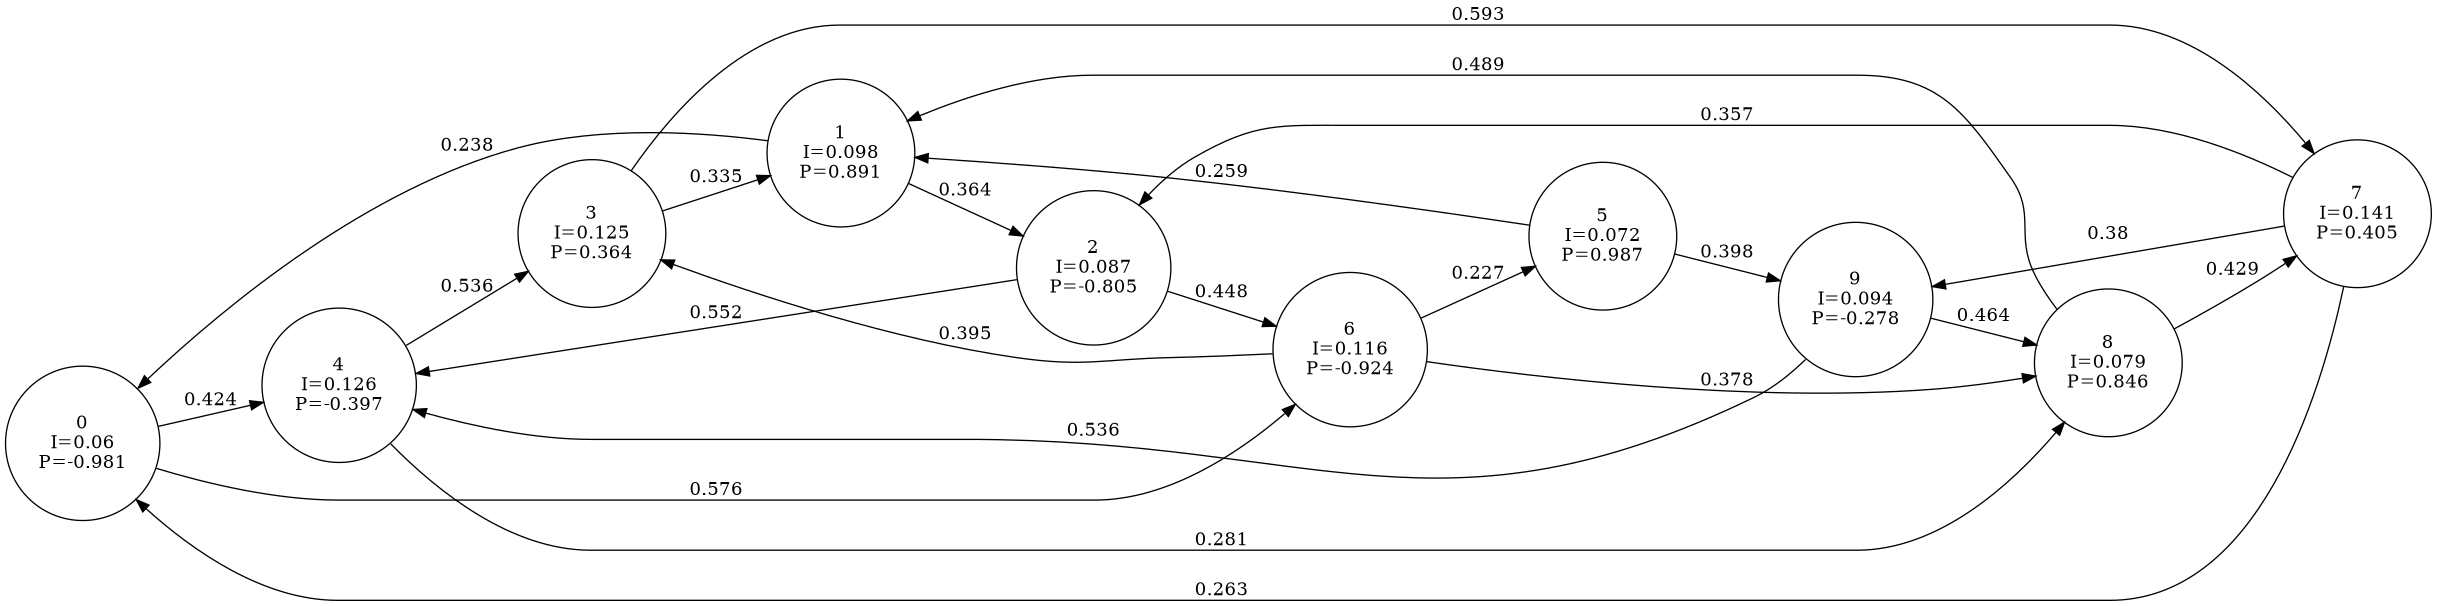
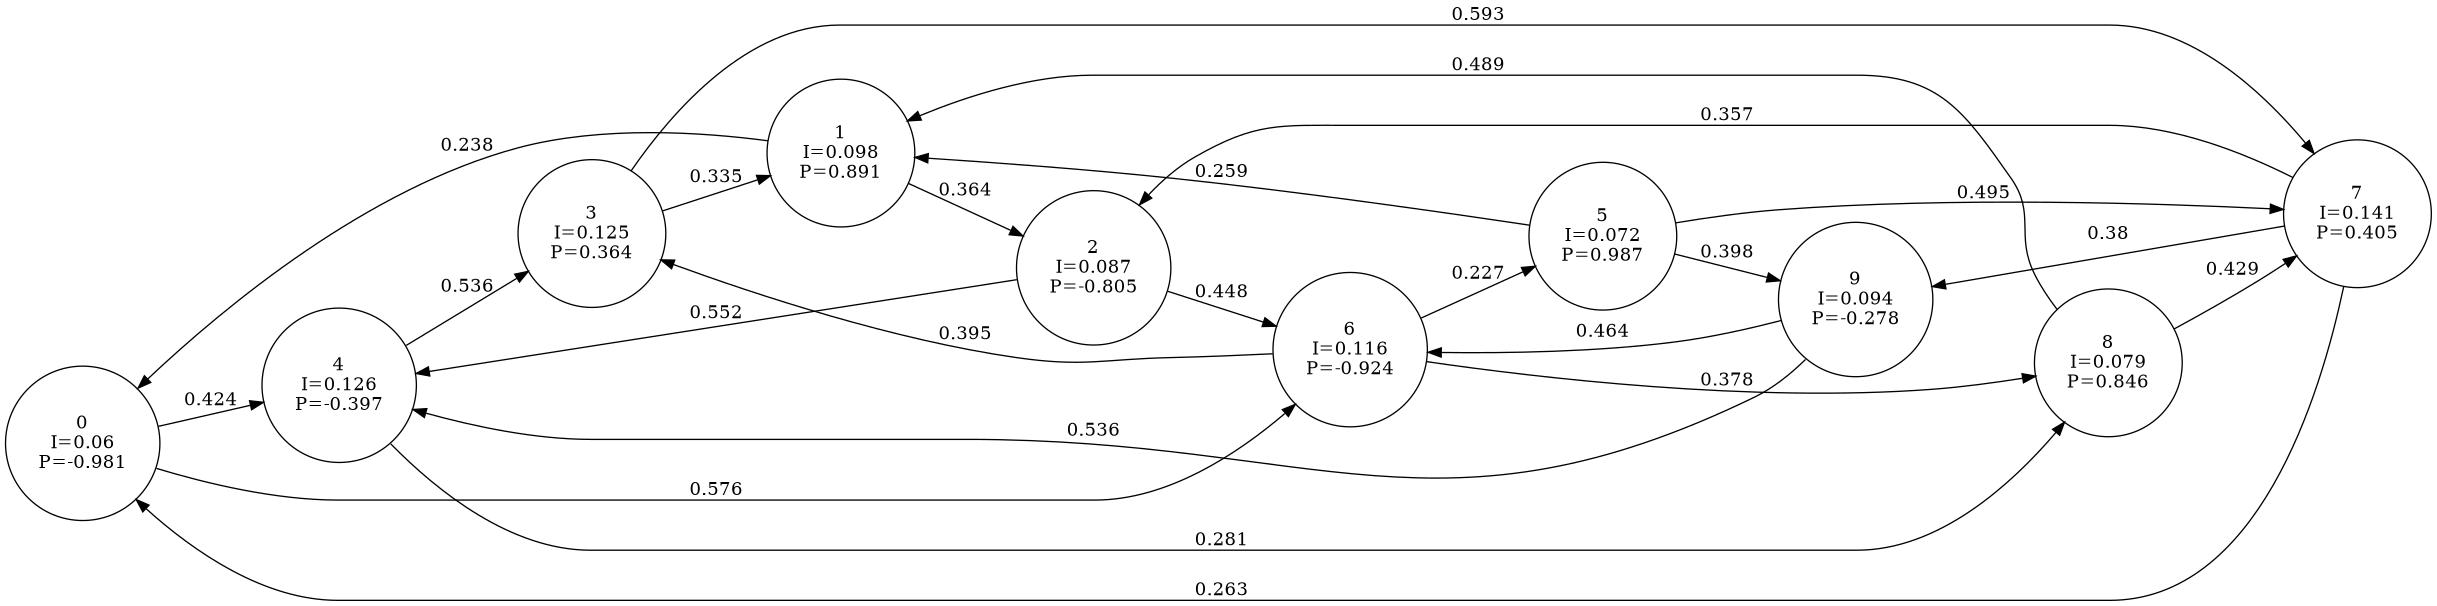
edge "5 I=0.072 P=0.987" -> "7 I=0.141 P=0.405": added, label "0.495"
edge "9 I=0.094 P=-0.278" -> "8 I=0.079 P=0.846": now "9 I=0.094 P=-0.278" -> "6 I=0.116 P=-0.924"
